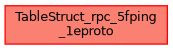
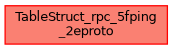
node "TableStruct_rpc_5fping _1eproto": label "TableStruct_rpc_5fping _1eproto" -> "TableStruct_rpc_5fping _2eproto"
